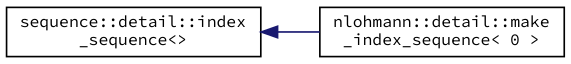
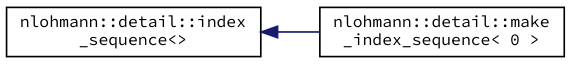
node "sequence::detail::index _sequence<>": label "sequence::detail::index _sequence<>" -> "nlohmann::detail::index _sequence<>"
